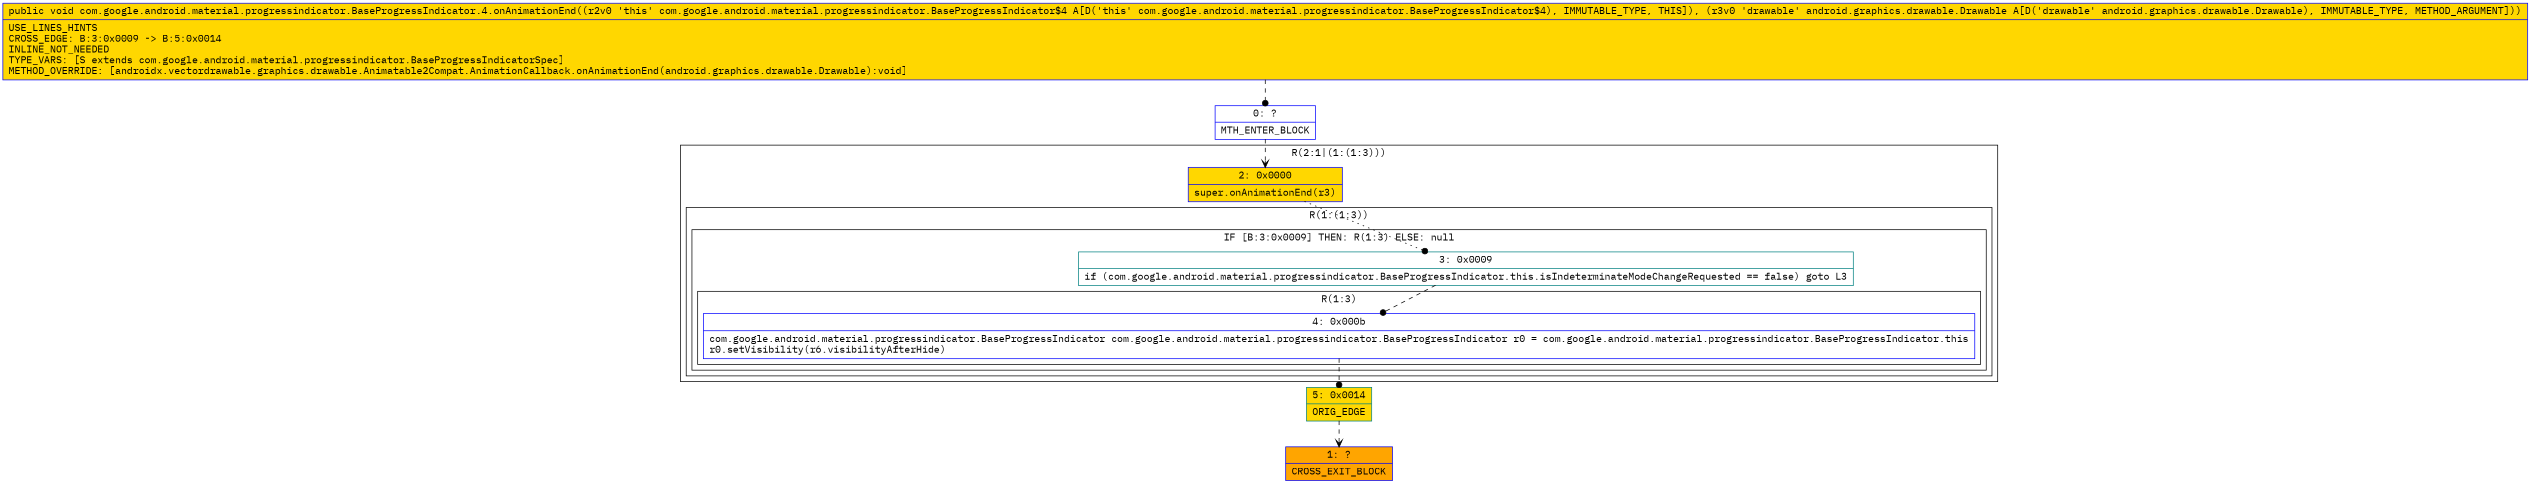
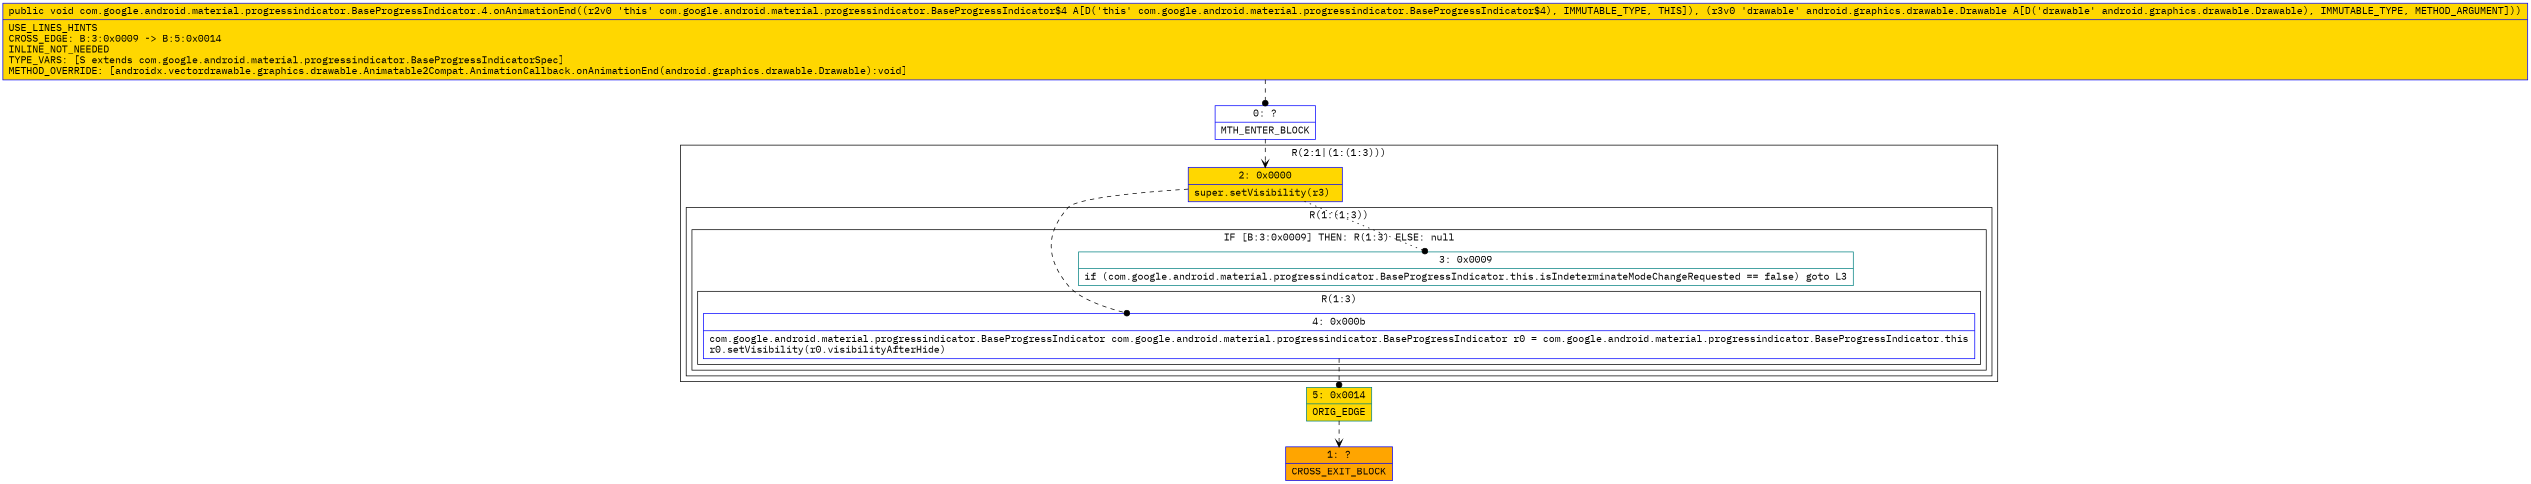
node "2: 0x0000": text "super.onAnimationEnd(r3)" -> "super.setVisibility(r3)"
edge "3: 0x0009" -> "4: 0x000b": now "2: 0x0000" -> "4: 0x000b"
node "4: 0x000b": text "r0.setVisibility(r6.visibilityAfterHide)" -> "r0.setVisibility(r0.visibilityAfterHide)"
